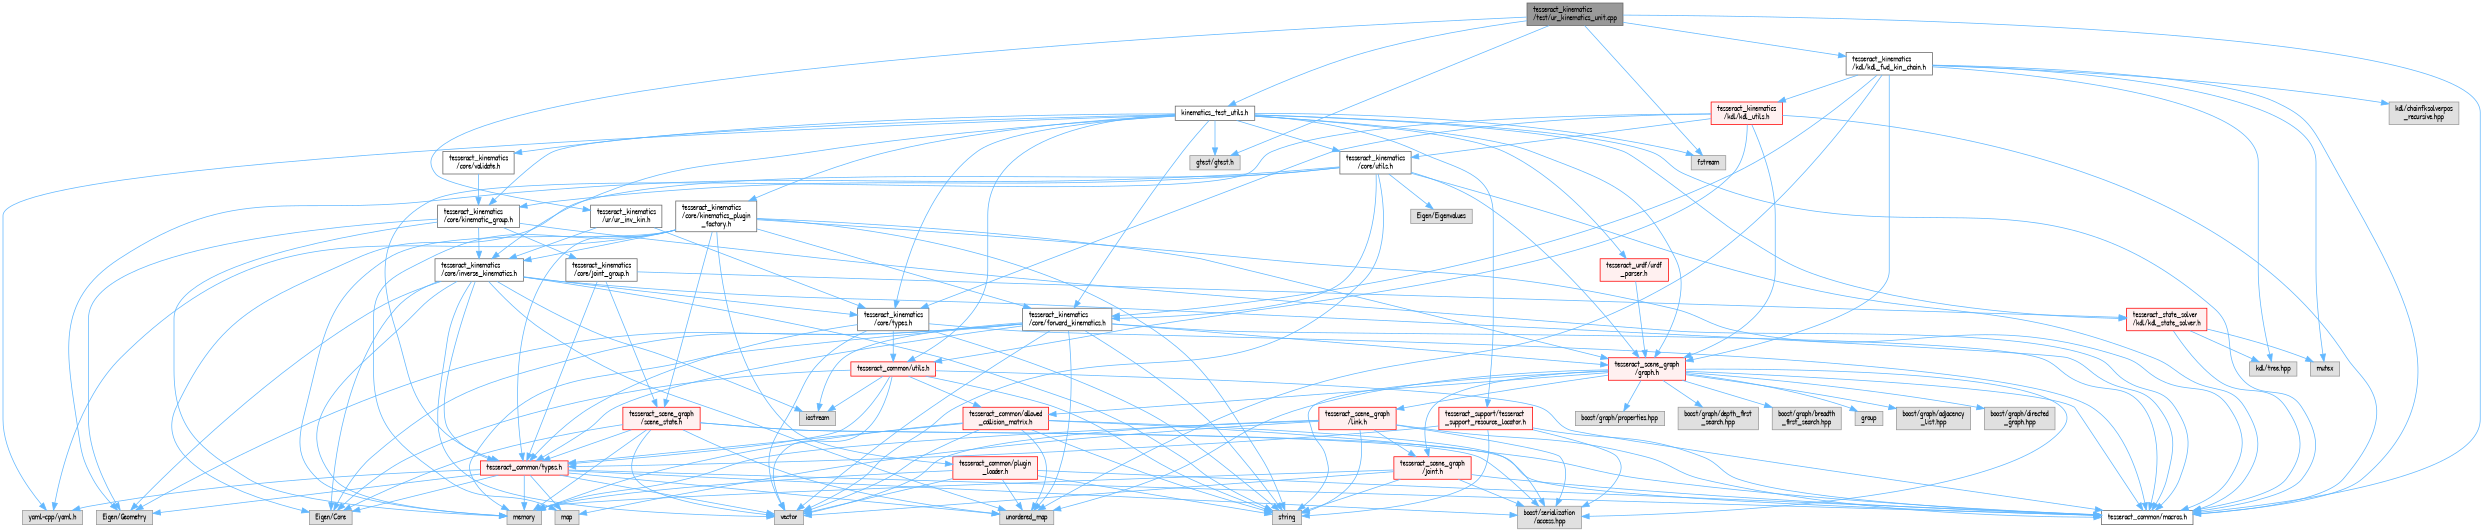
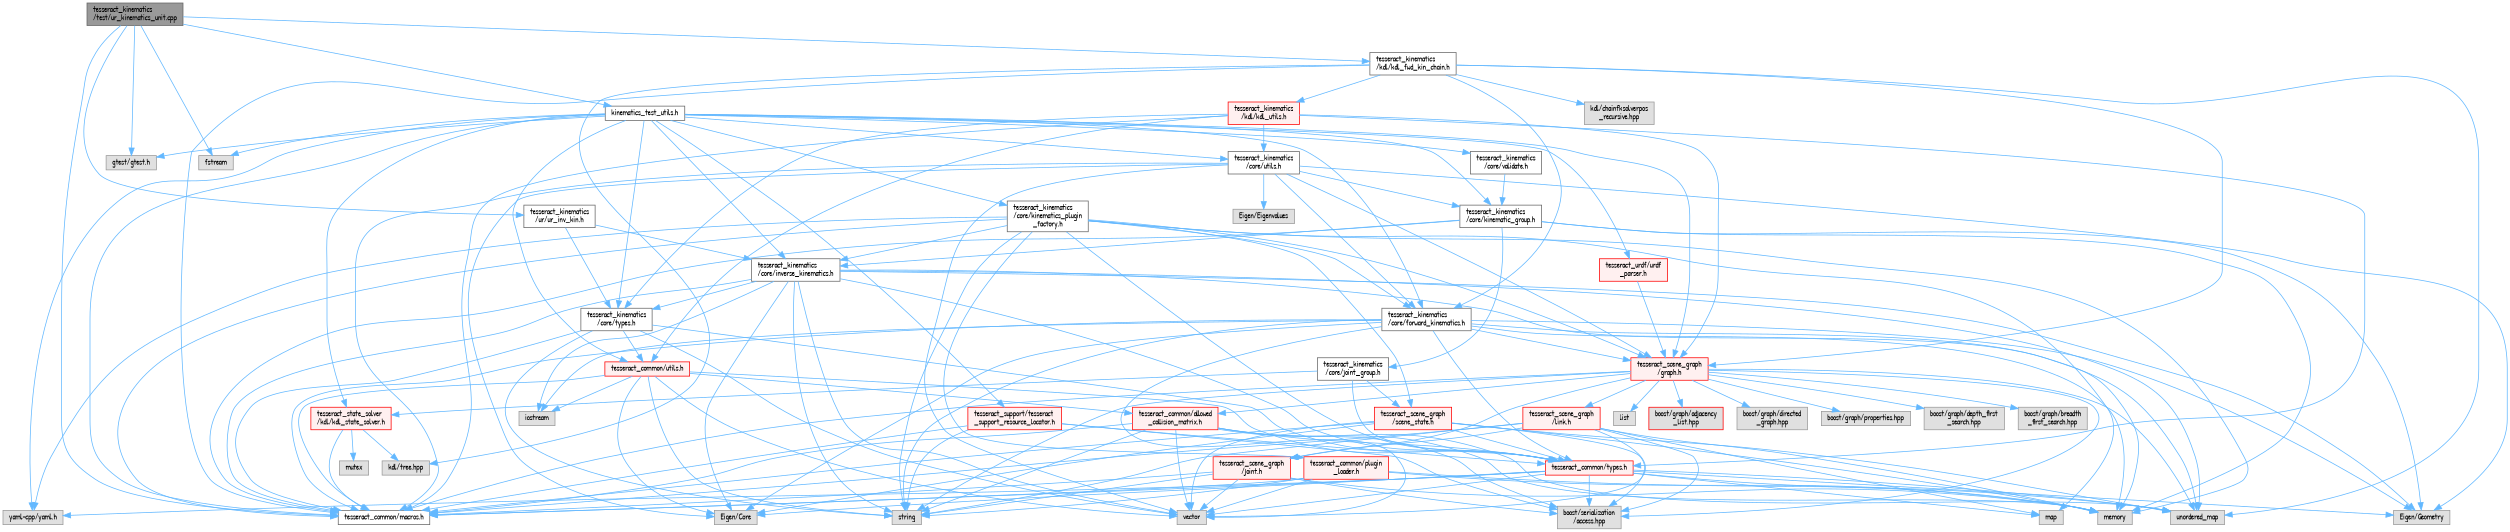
edge "tesseract_kinematics /kdl/kdl_fwd_kin_chain.h" -> "mutex": removed
node "group": label "group" -> "list"
node "boost/graph/adjacency _list.hpp": color grey60 -> red
